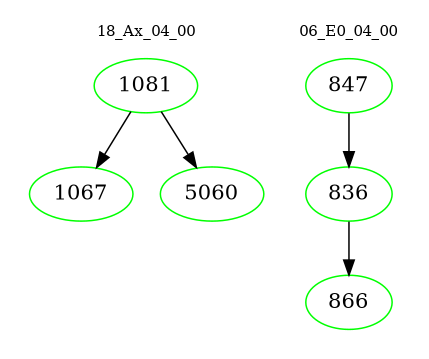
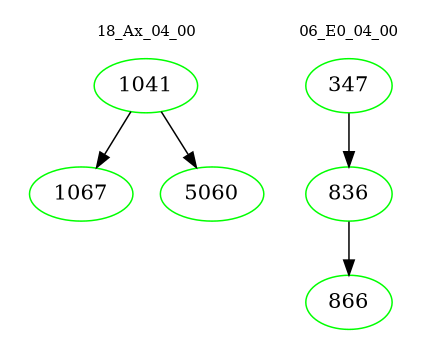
node "1081": label "1081" -> "1041"
node "847": label "847" -> "347"
